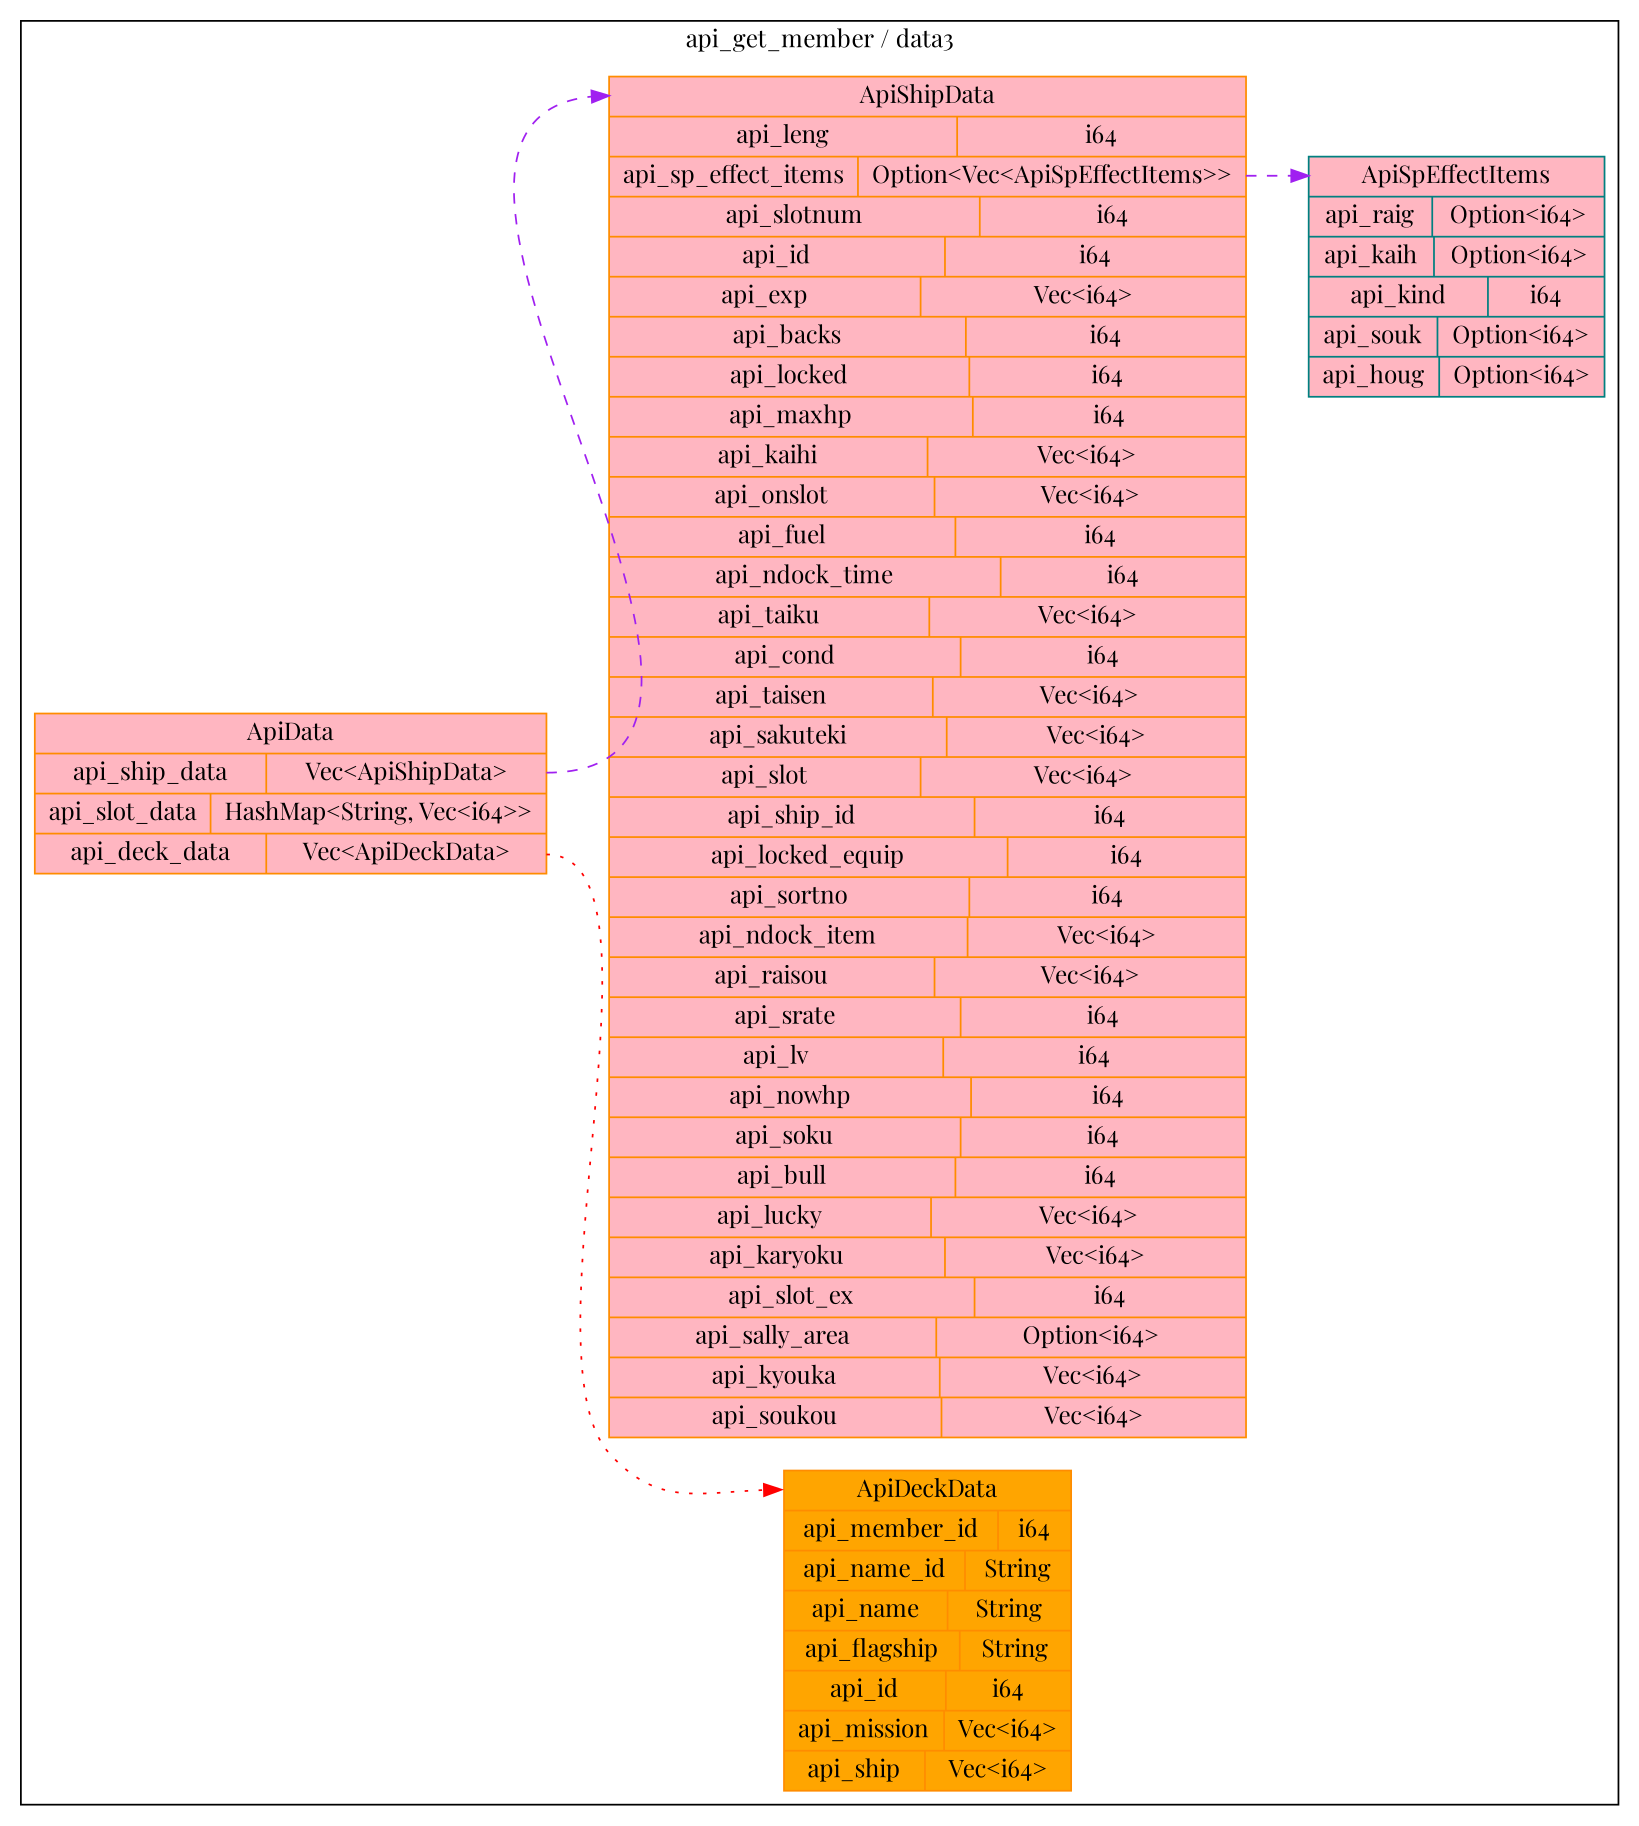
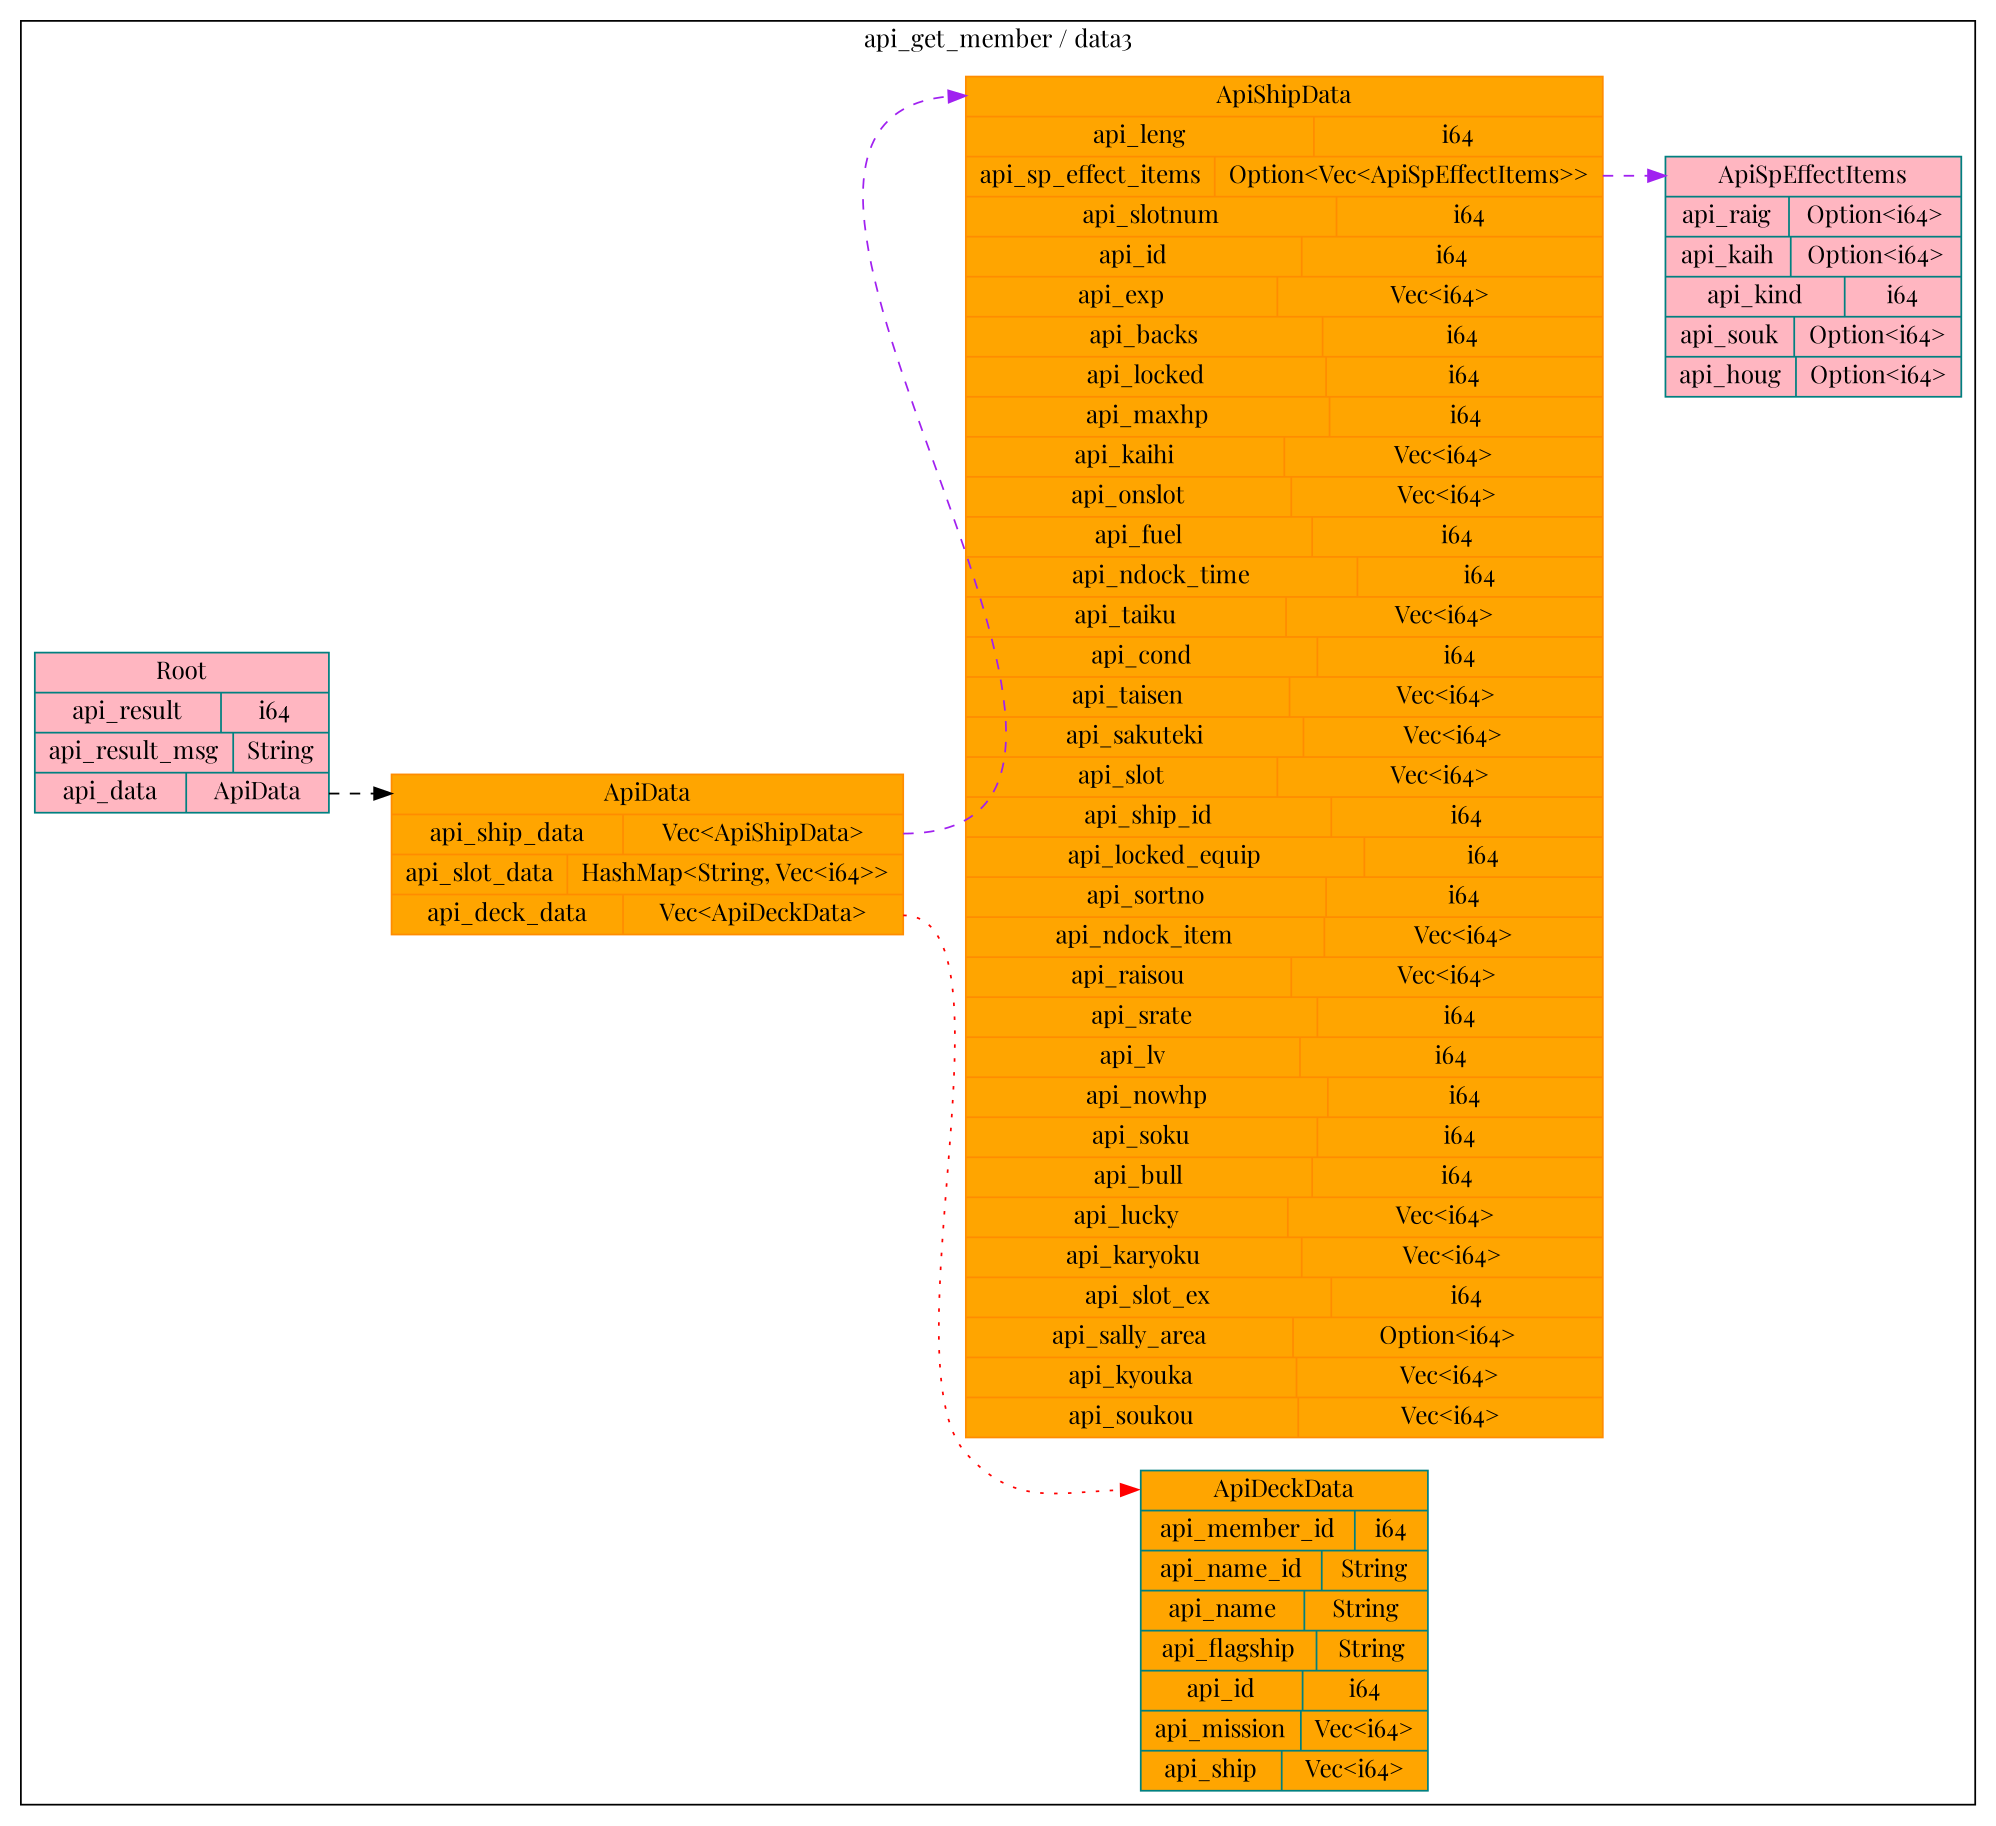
node "Root": added
node "ApiShipData": fillcolor lightpink -> orange
node "ApiData": fillcolor lightpink -> orange
node "ApiDeckData": color darkorange -> teal
